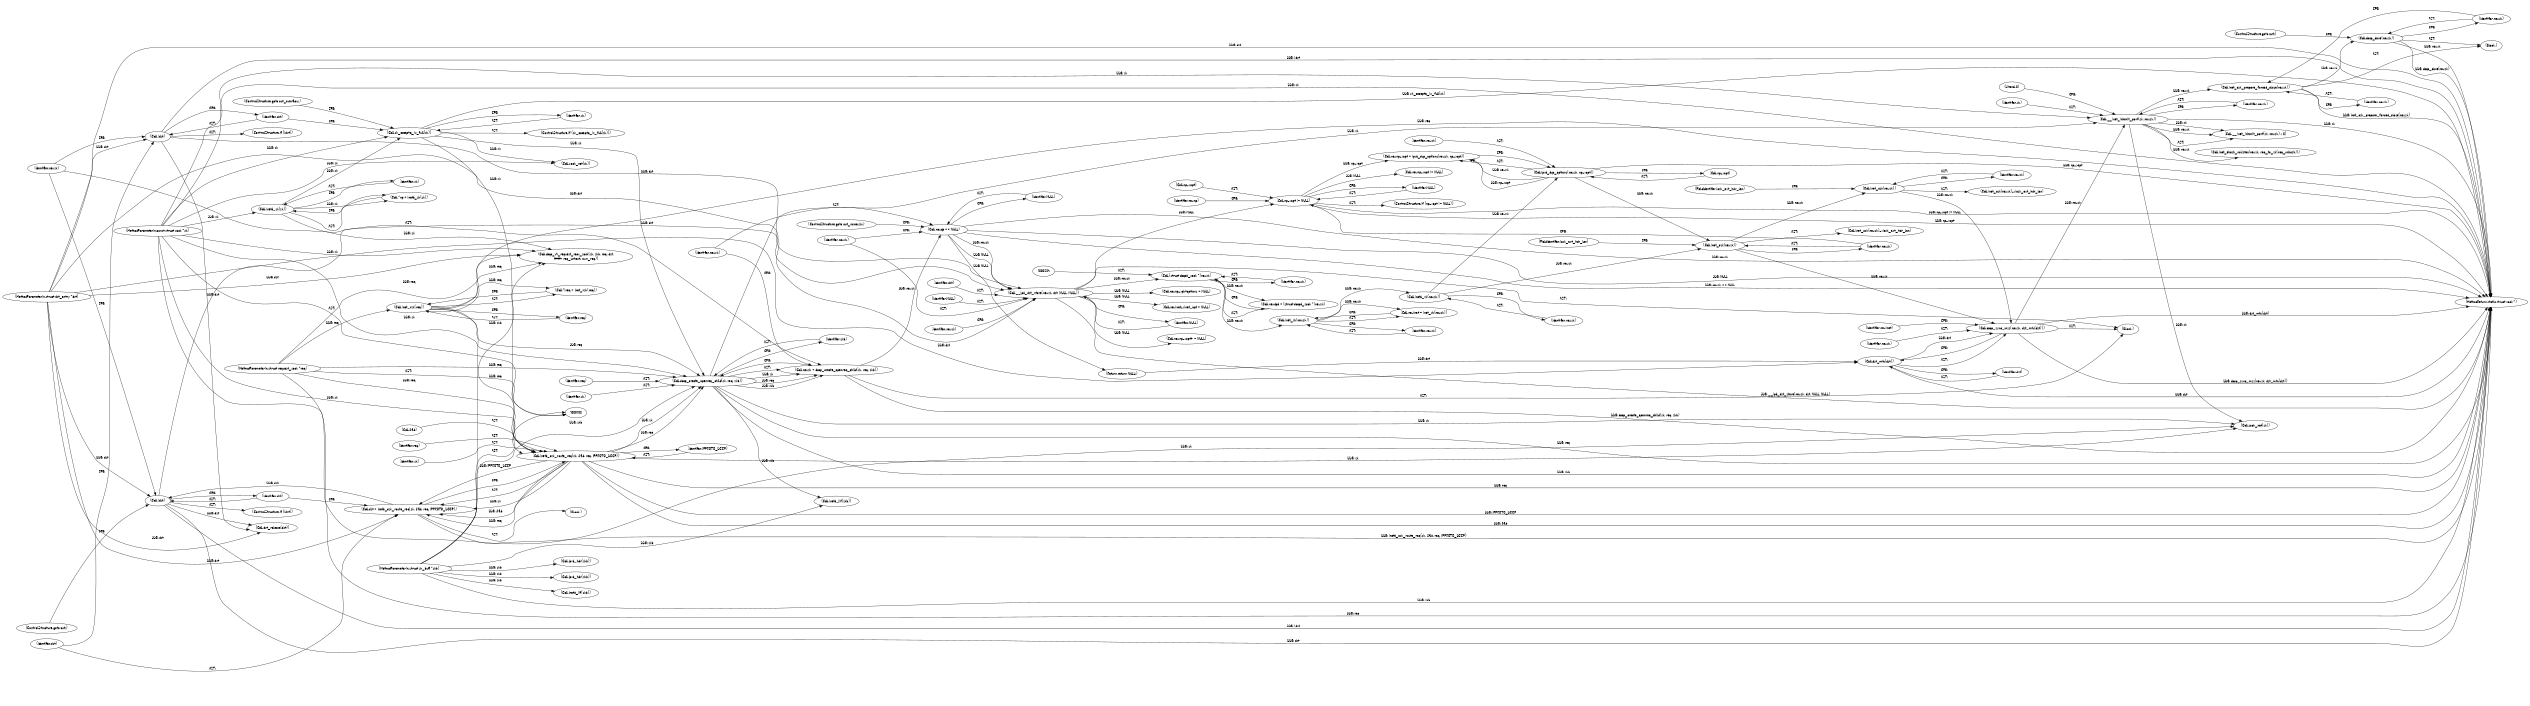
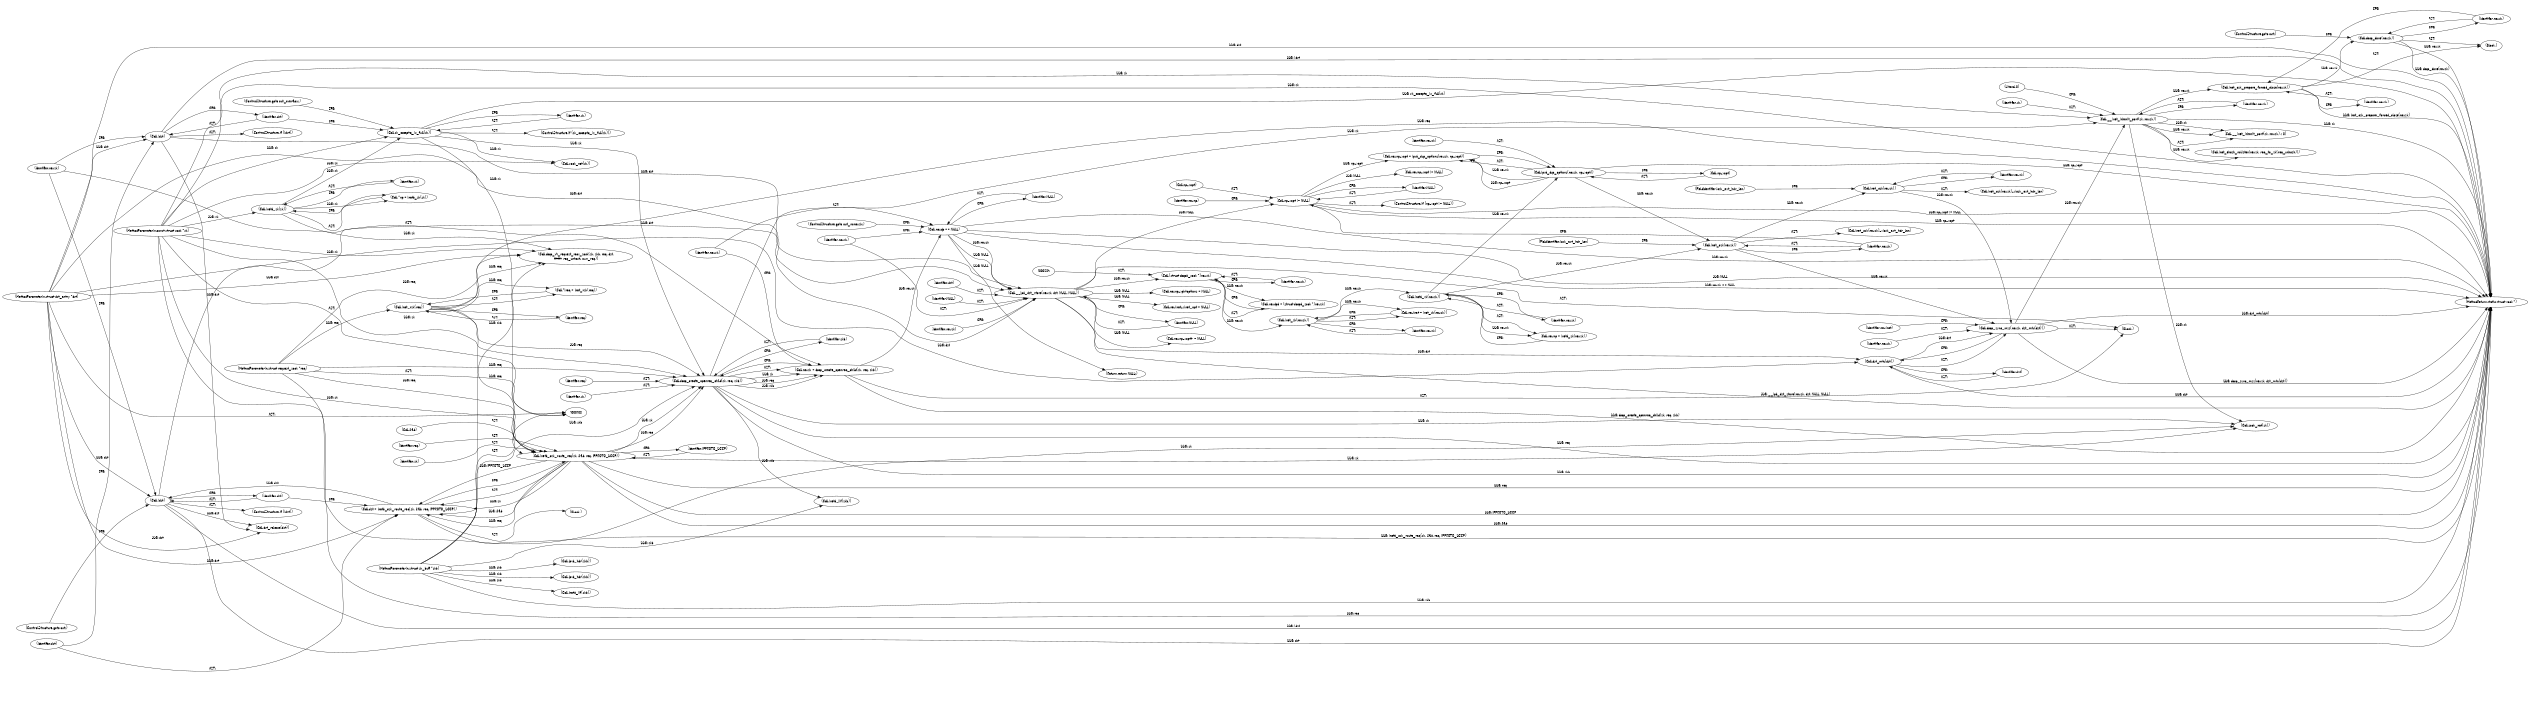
node "(Call,newnp = inet6_sk(newsk))": added
edge "(Return,return NULL;)" -> "(Call,dst_mtu(dst))": now "(Call,__ip6_dst_store(newsk, dst, NULL, NULL))" -> "(Call,dst_mtu(dst))"
edge "(MethodParameterIn,struct dst_entry *dst)" -> "1000108": added, label "AST:"
